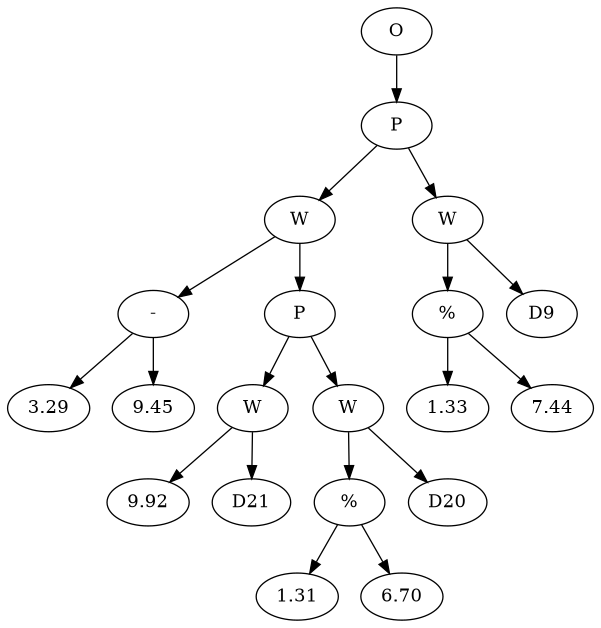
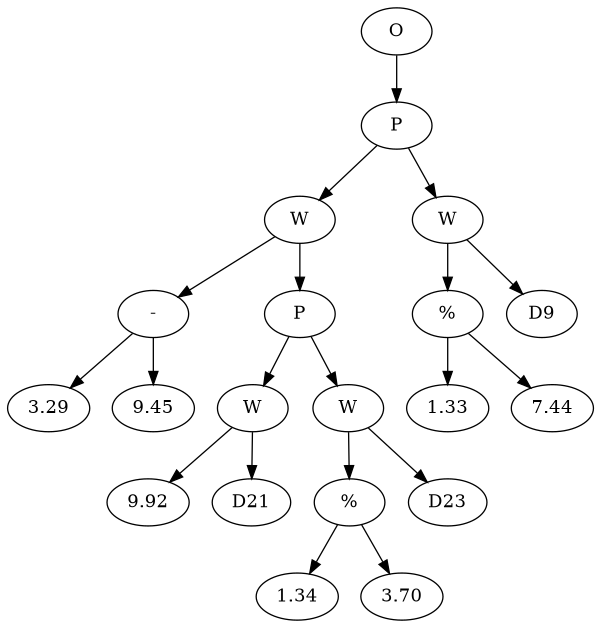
node "D20": label "D20" -> "D23"
node "1.31": label "1.31" -> "1.34"
node "6.70": label "6.70" -> "3.70"
